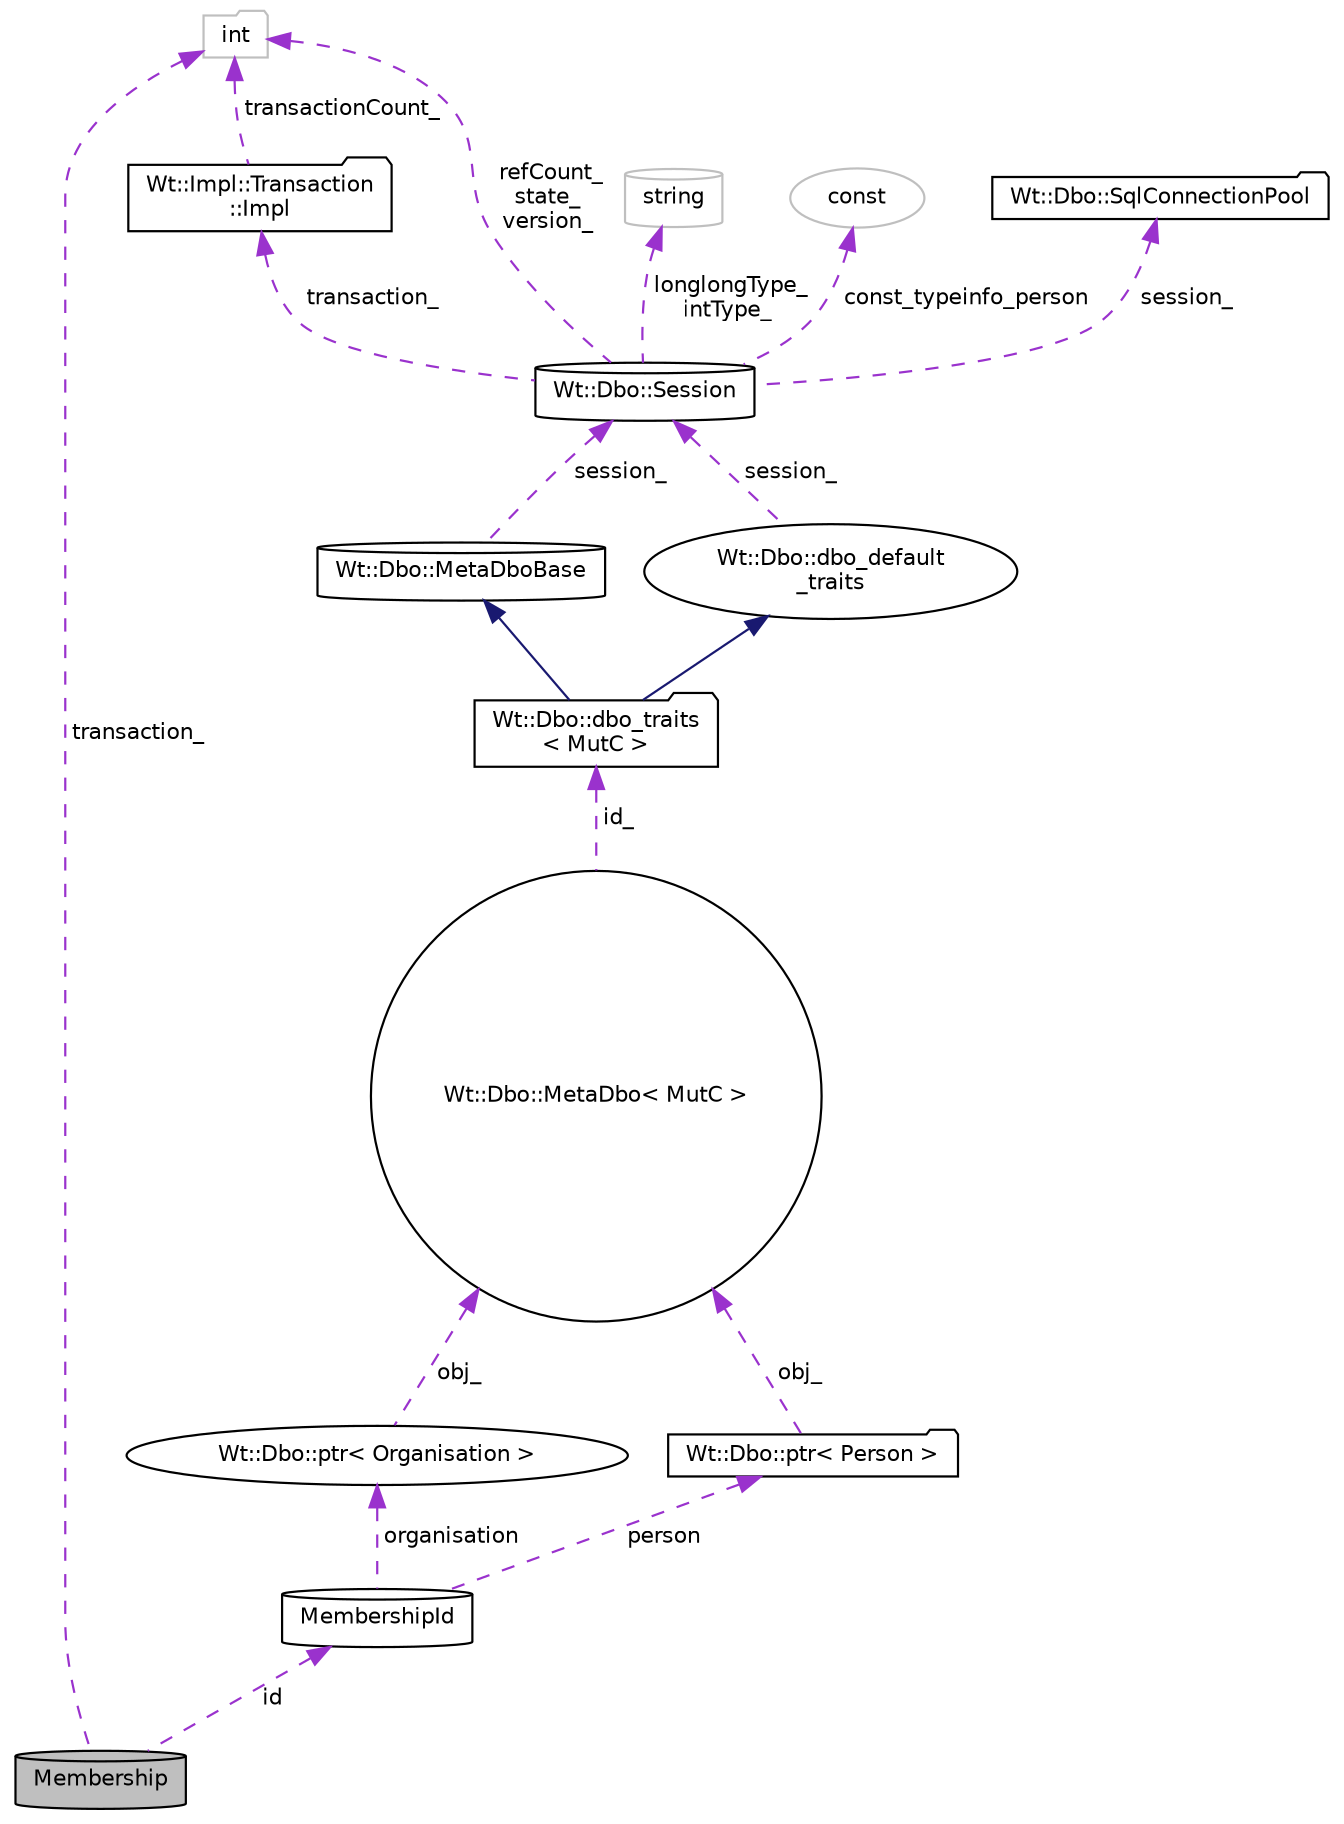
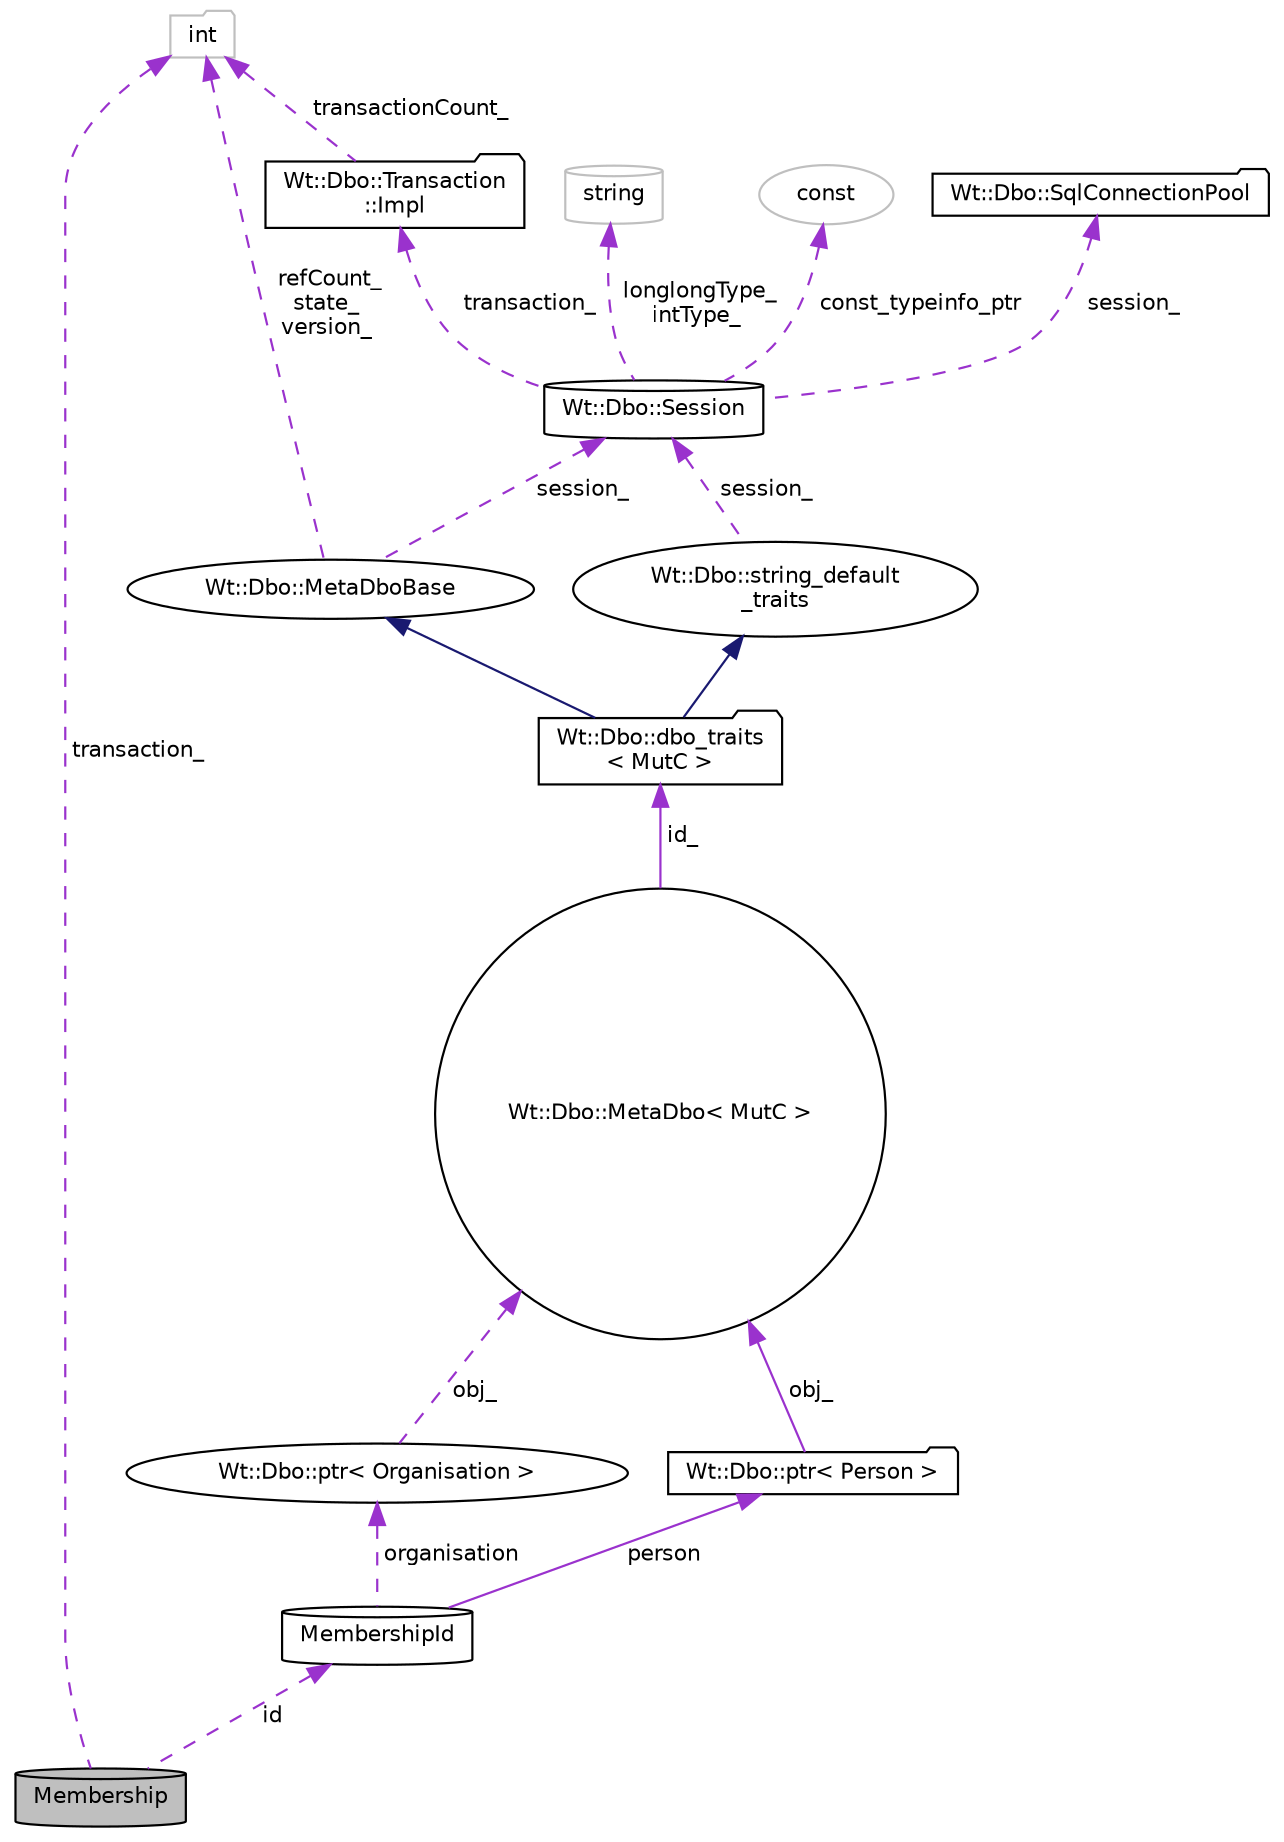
edge "Wt::Dbo::Session" -> "int": now "Wt::Dbo::MetaDboBase" -> "int"
node "Wt::Impl::Transaction ::Impl": label "Wt::Impl::Transaction ::Impl" -> "Wt::Dbo::Transaction ::Impl"
edge "Wt::Dbo::Session" -> "const": label " const_typeinfo_person" -> " const_typeinfo_ptr"
node "Wt::Dbo::MetaDboBase": shape cylinder -> ellipse
node "Wt::Dbo::dbo_default _traits": label "Wt::Dbo::dbo_default _traits" -> "Wt::Dbo::string_default _traits"
edge "Wt::Dbo::MetaDbo< MutC >" -> "Wt::Dbo::dbo_traits < MutC >": style dashed -> solid
edge "Wt::Dbo::ptr< Person >" -> "Wt::Dbo::MetaDbo< MutC >": style dashed -> solid
edge "MembershipId" -> "Wt::Dbo::ptr< Person >": style dashed -> solid
